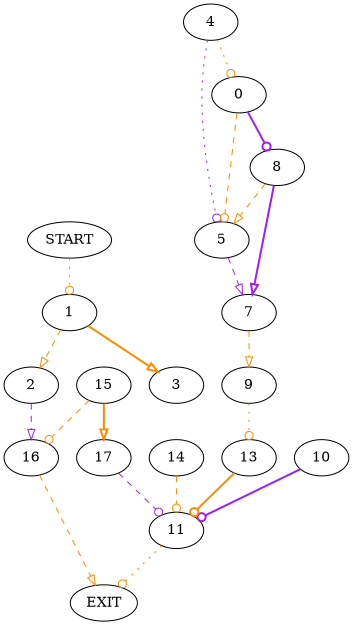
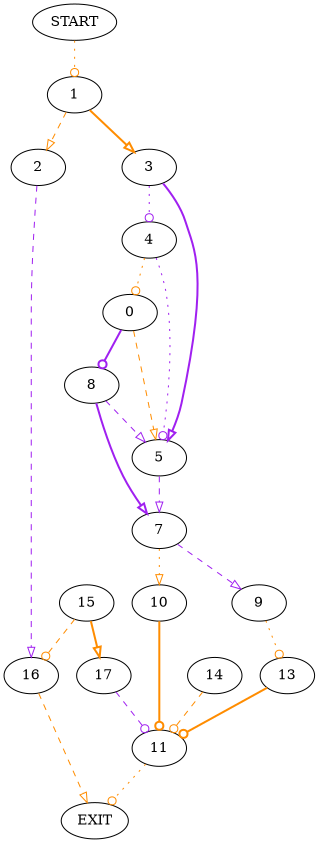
edge "0" -> "5": arrowhead odot -> onormal
edge "3" -> "4": added
edge "8" -> "5": color darkorange -> purple
edge "3" -> "5": added
edge "7" -> "9": color darkorange -> purple
edge "10" -> "11": color purple -> darkorange
edge "7" -> "10": added
